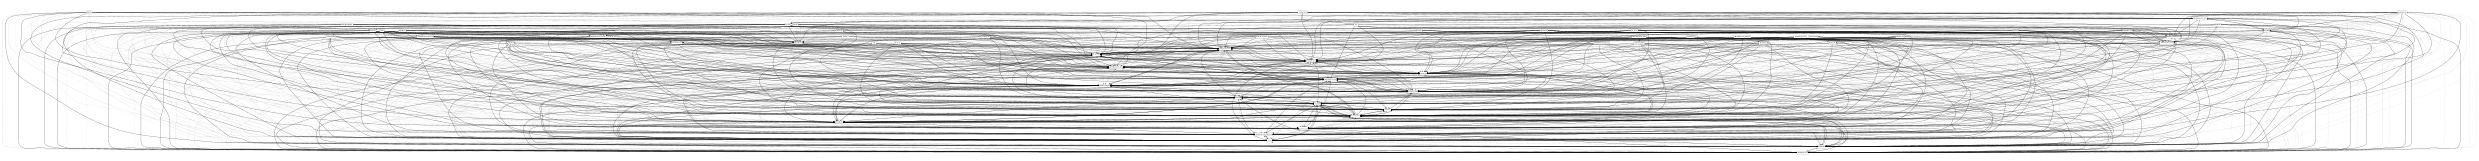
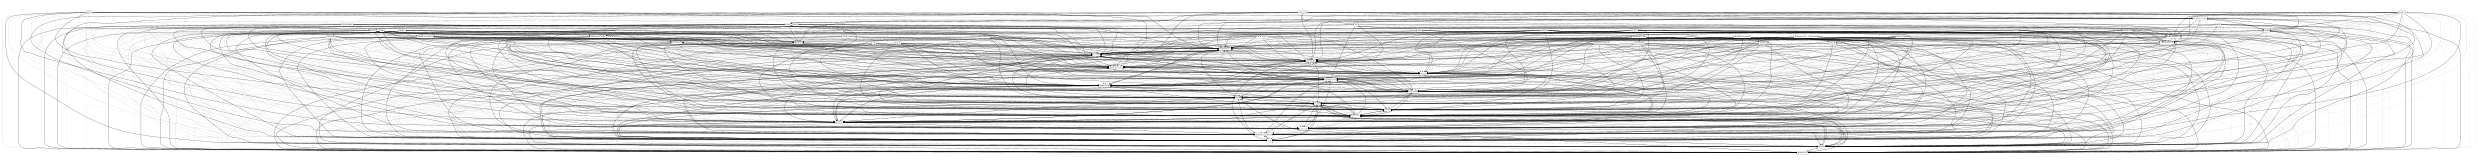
edge "ComponentFactory" -> "PropertyTypes": style bold -> dotted
